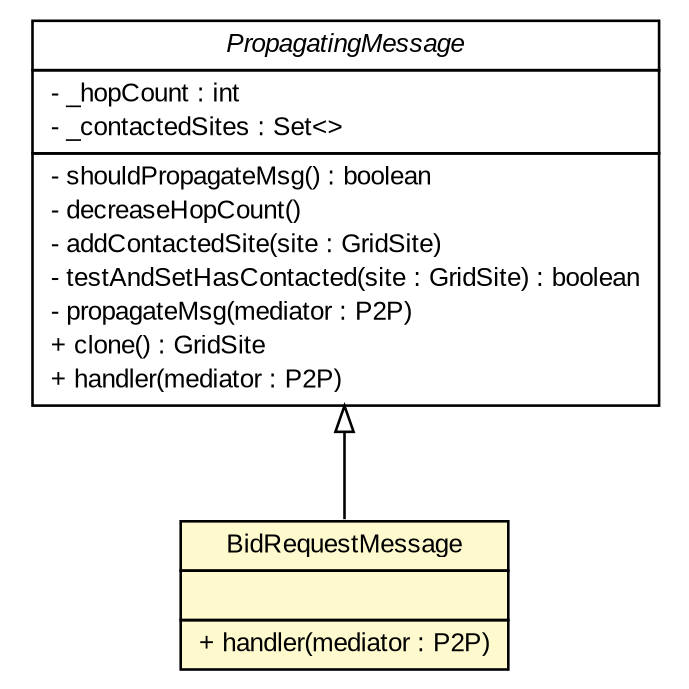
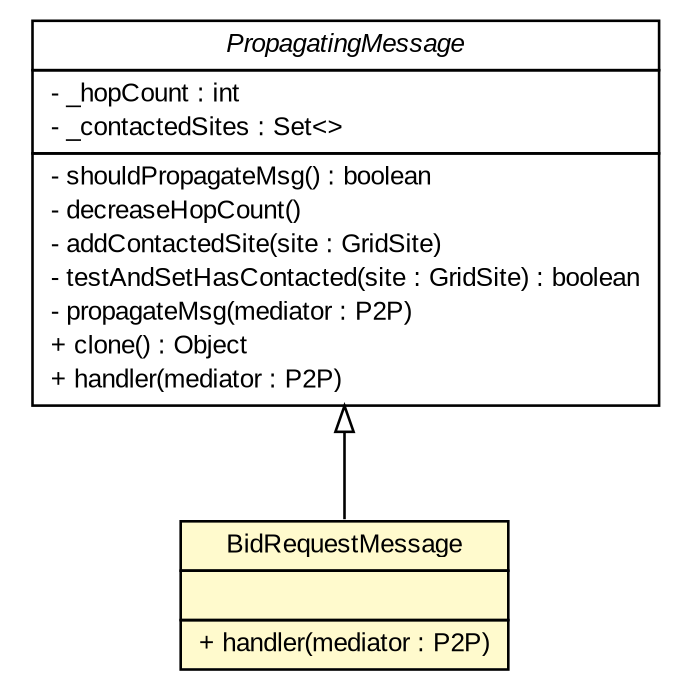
node "PropagatingMessage": text "+ clone() : GridSite" -> "+ clone() : Object"
